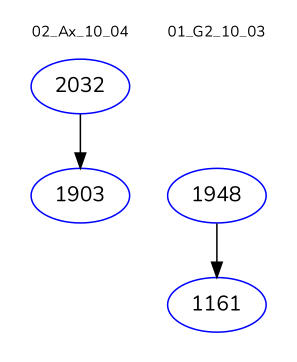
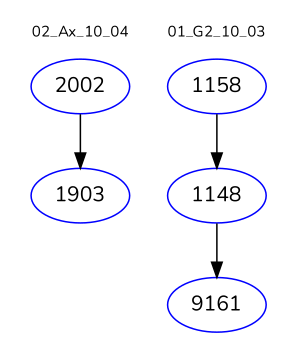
node "2032": label "2032" -> "2002"
node "1158": added
node "1948": label "1948" -> "1148"
node "1161": label "1161" -> "9161"
